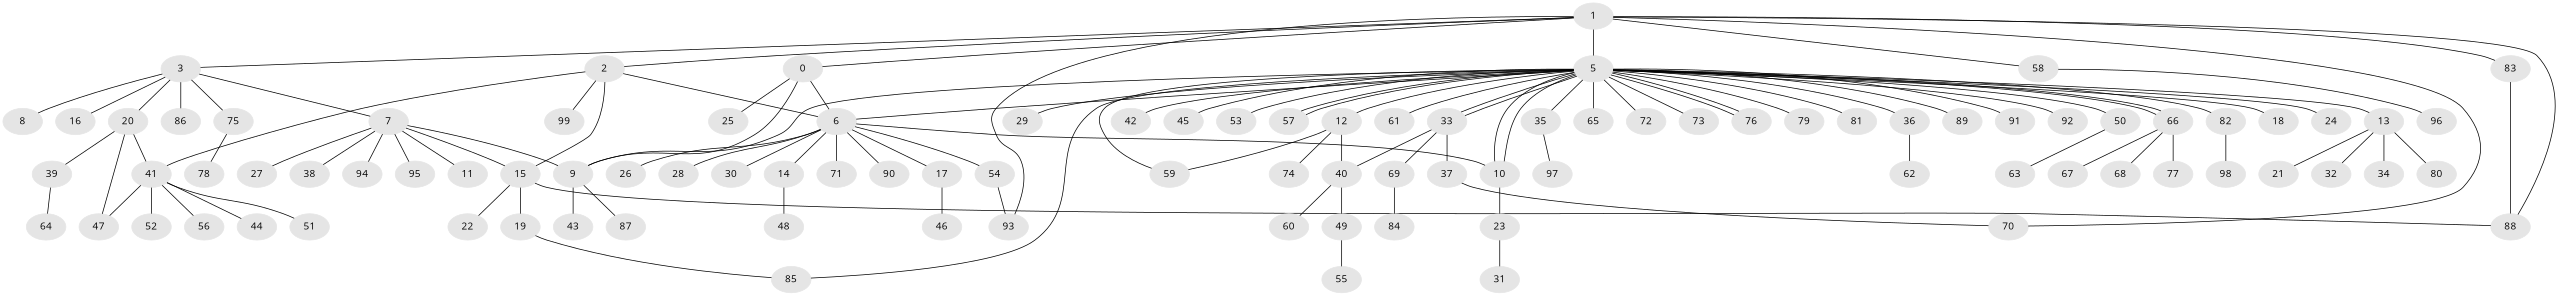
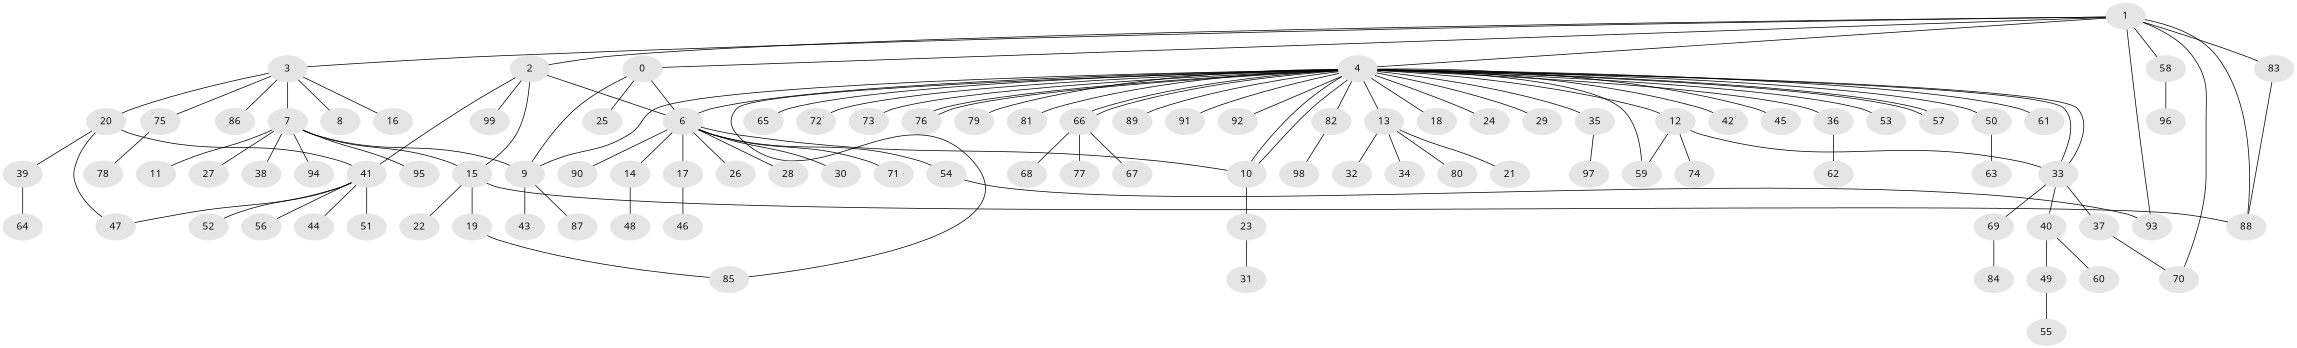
node "5": label "5" -> "4"
edge "12" -- "40": now "12" -- "33"
